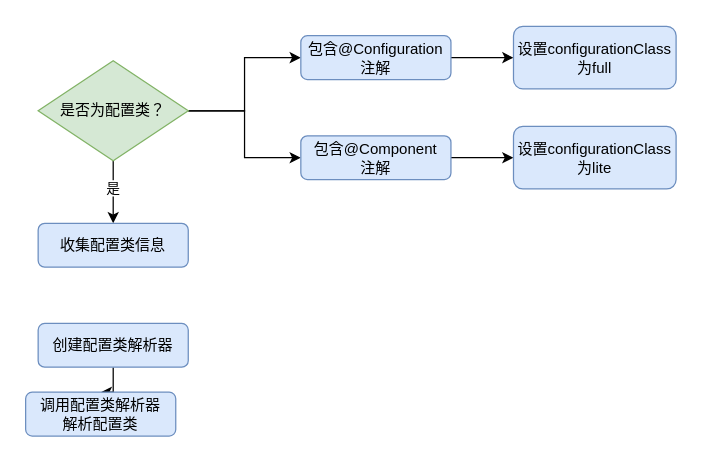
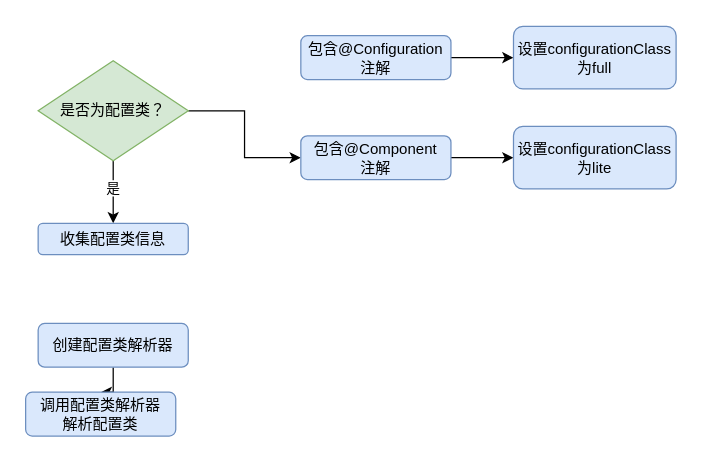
edge "是否为配置类？" -> "包含@Configuration注解": removed
node "收集配置类信息": size 150x44 -> 150x31
